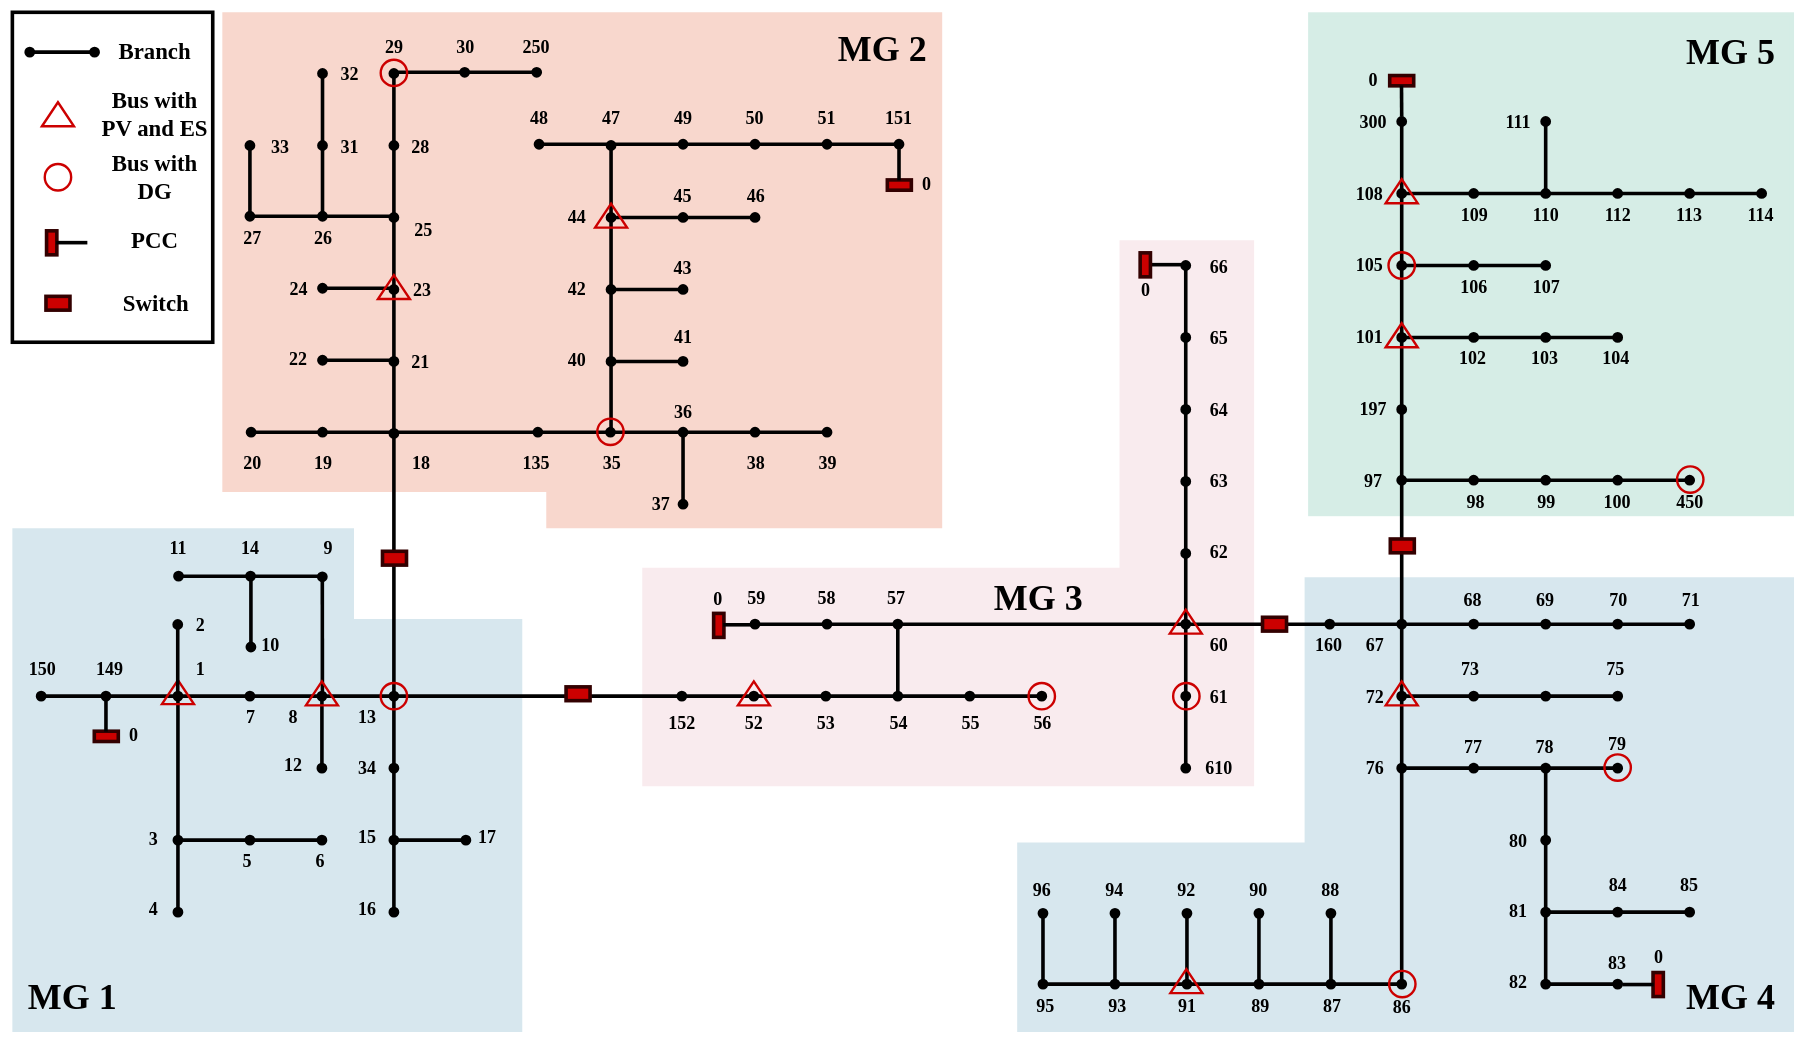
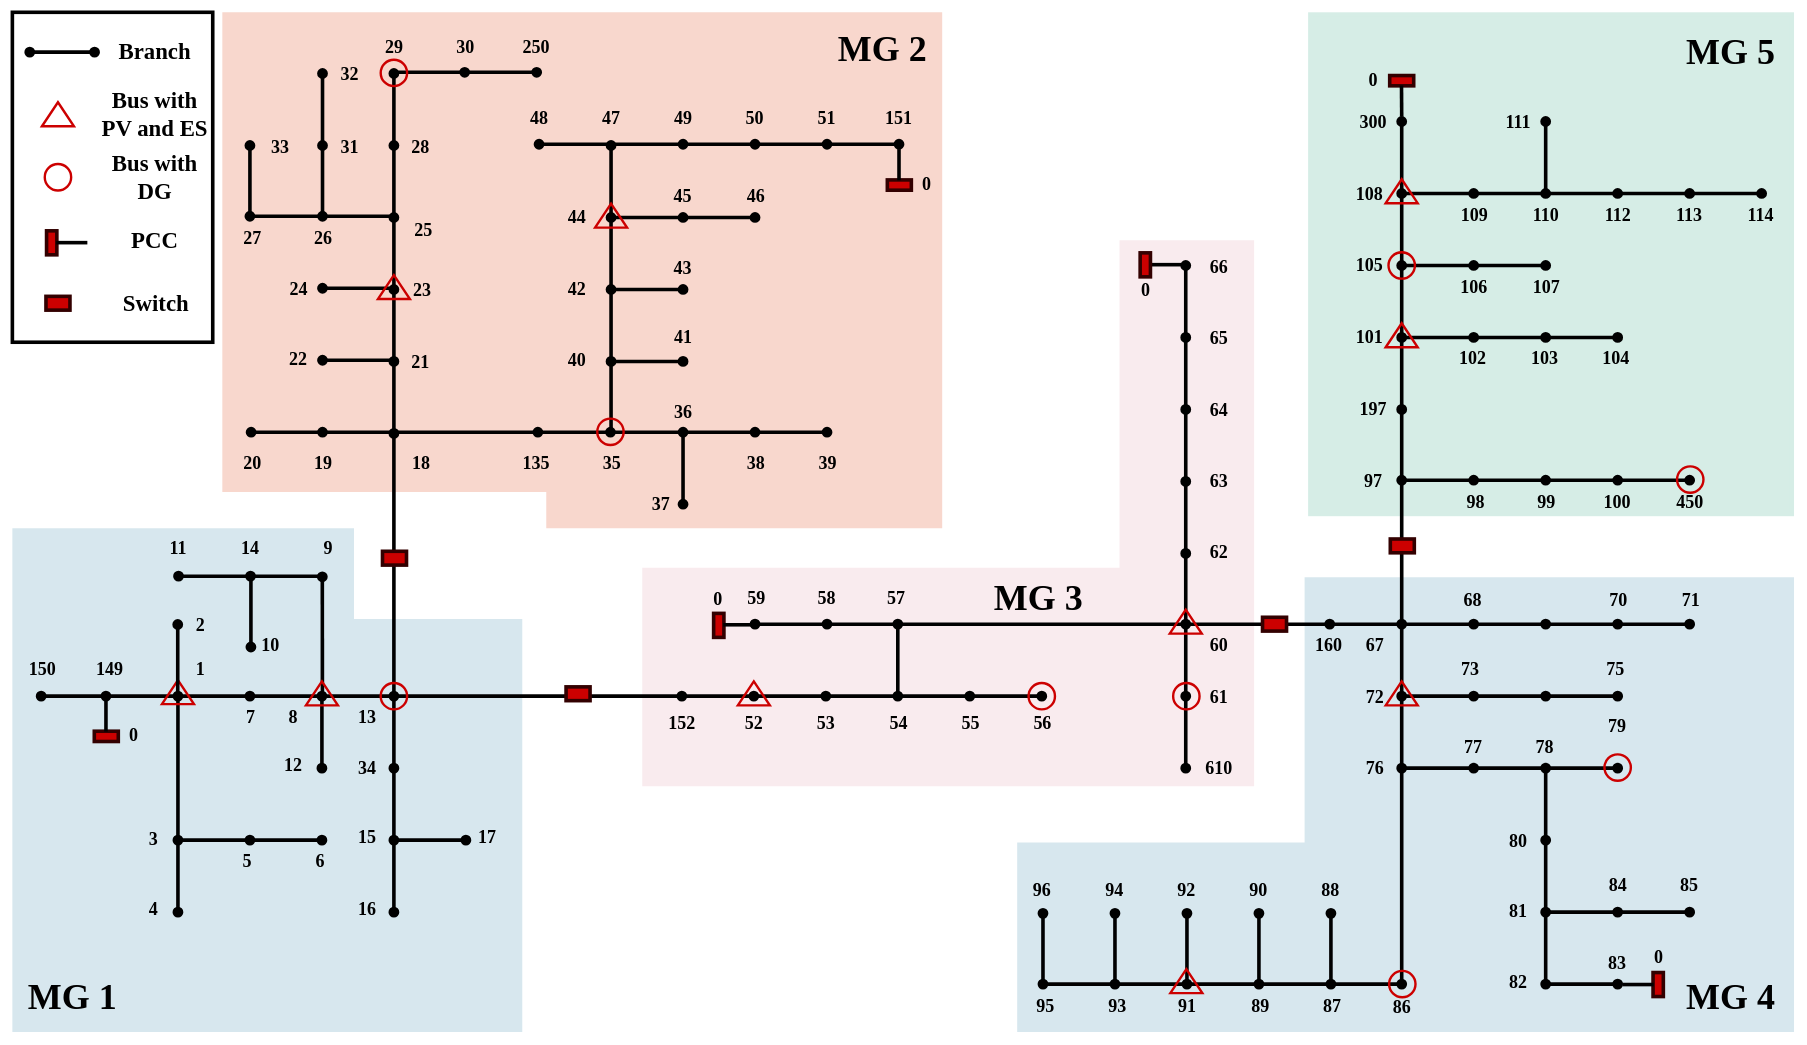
node "69": removed
node "79": moved (1617, 744) -> (1617, 726)
